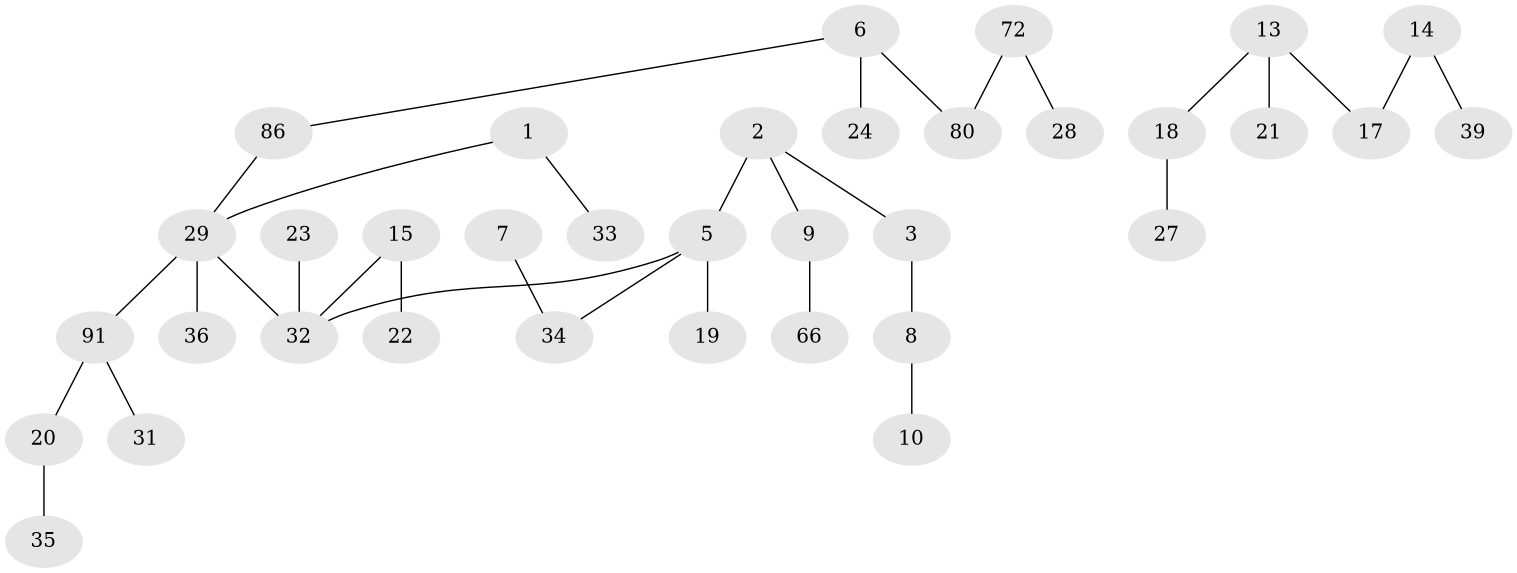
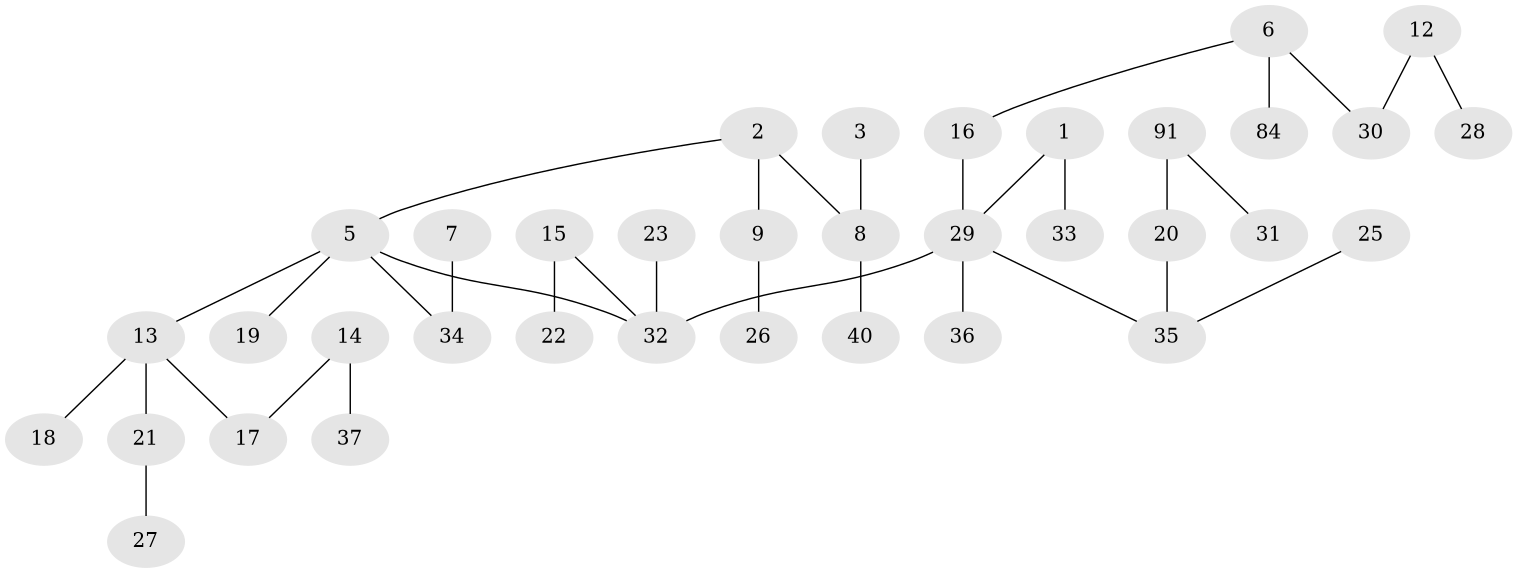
node "72": label "72" -> "12"
node "86": label "86" -> "16"
node "24": label "24" -> "84"
node "80": label "80" -> "30"
node "39": label "39" -> "37"
edge "2" -- "3": now "2" -- "8"
edge "18" -- "27": now "21" -- "27"
node "25": added
edge "29" -- "91": now "29" -- "35"
edge "5" -- "13": added
node "66": label "66" -> "26"
node "10": label "10" -> "40"
